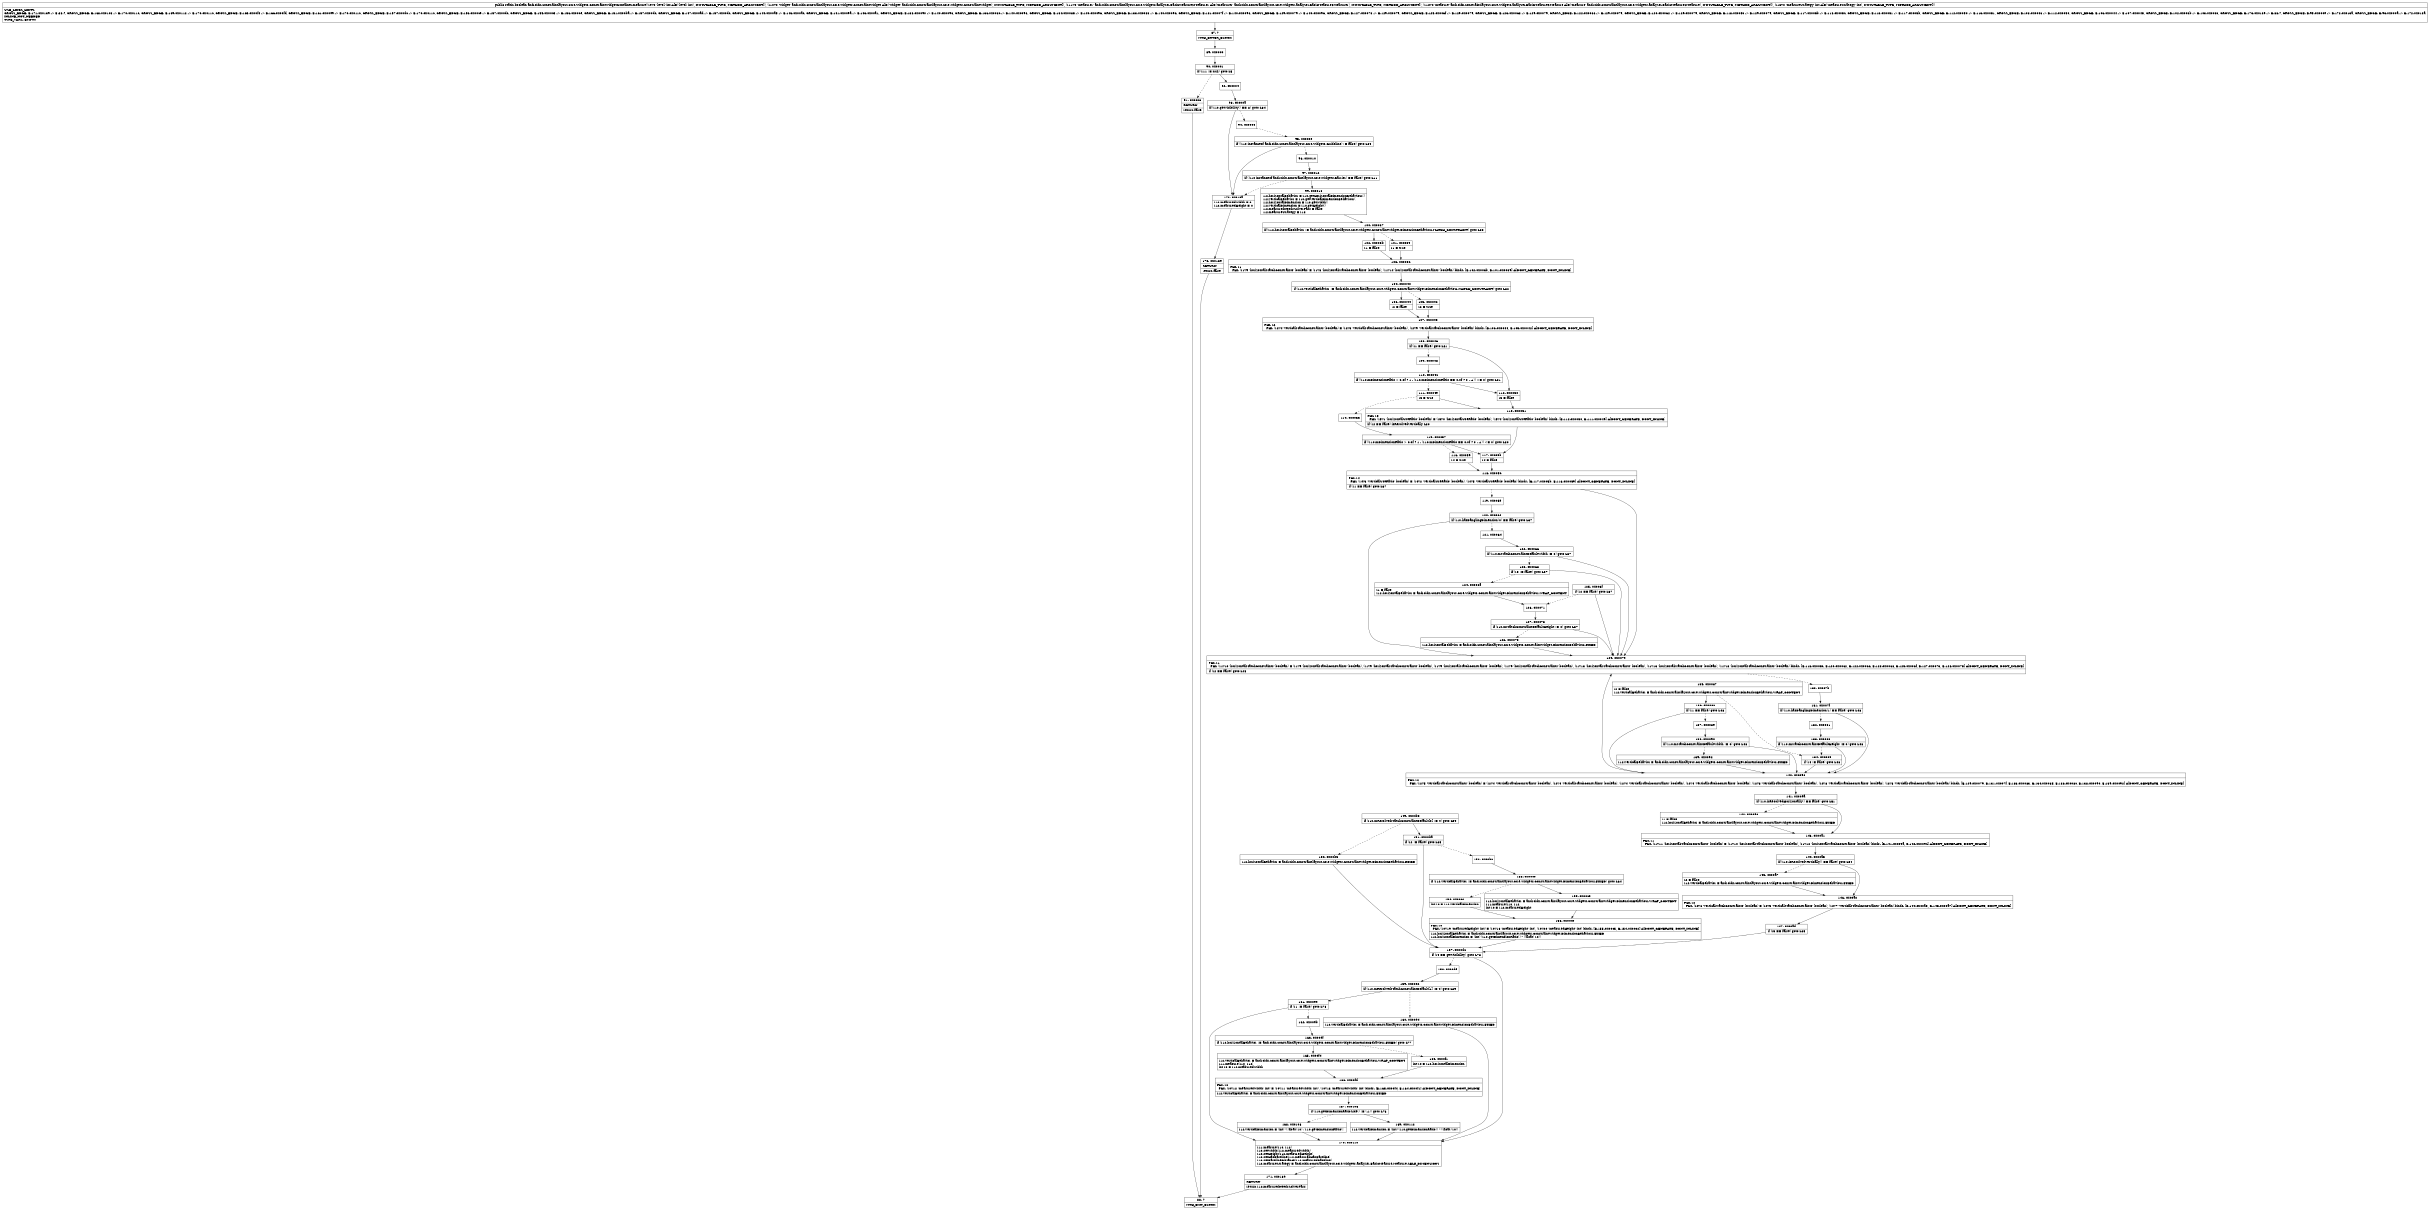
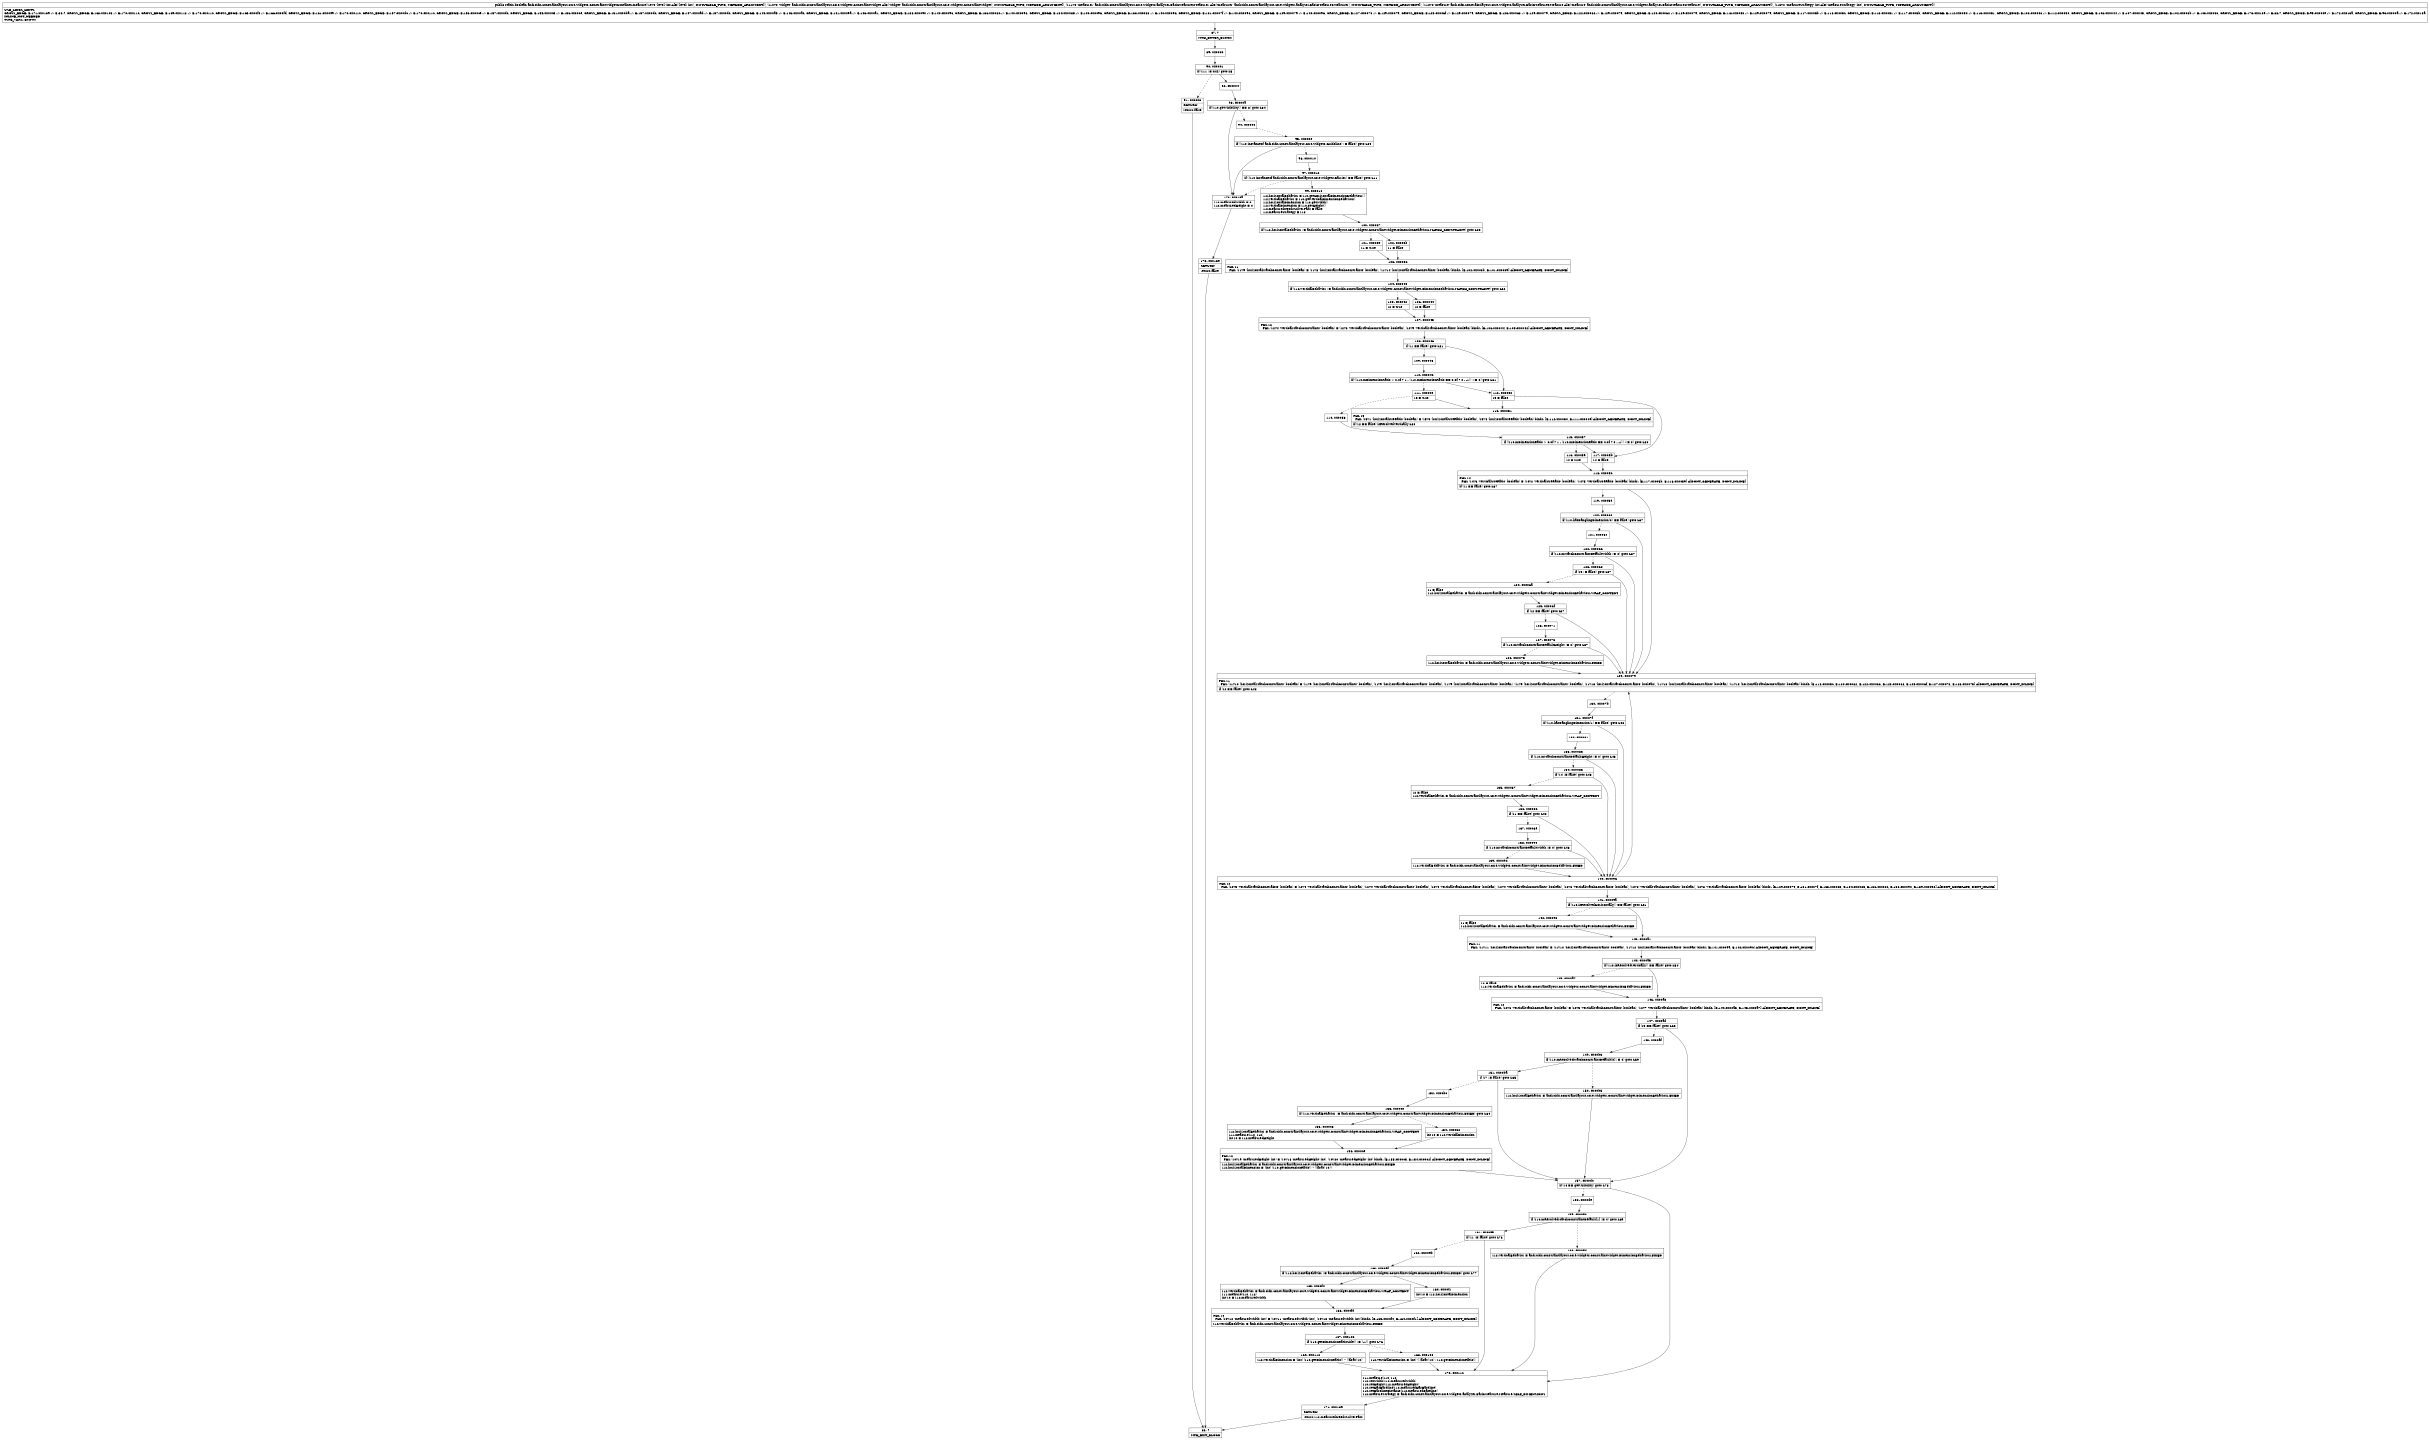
edge "113: 0x0051" -> "117: 0x005b": now "112: 0x0050" -> "117: 0x005b"
edge "124: 0x006a" -> "126: 0x0071": now "124: 0x006a" -> "125: 0x006f"
edge "135: 0x0087" -> "134: 0x0085": reversed
node "151: 0x00ba": text "if (r2 != false) goto L65" -> "if (r7 != false) goto L65"
node "148: 0x00af": added
edge "163: 0x00ef" -> "164: 0x00f1": style dashed -> solid
